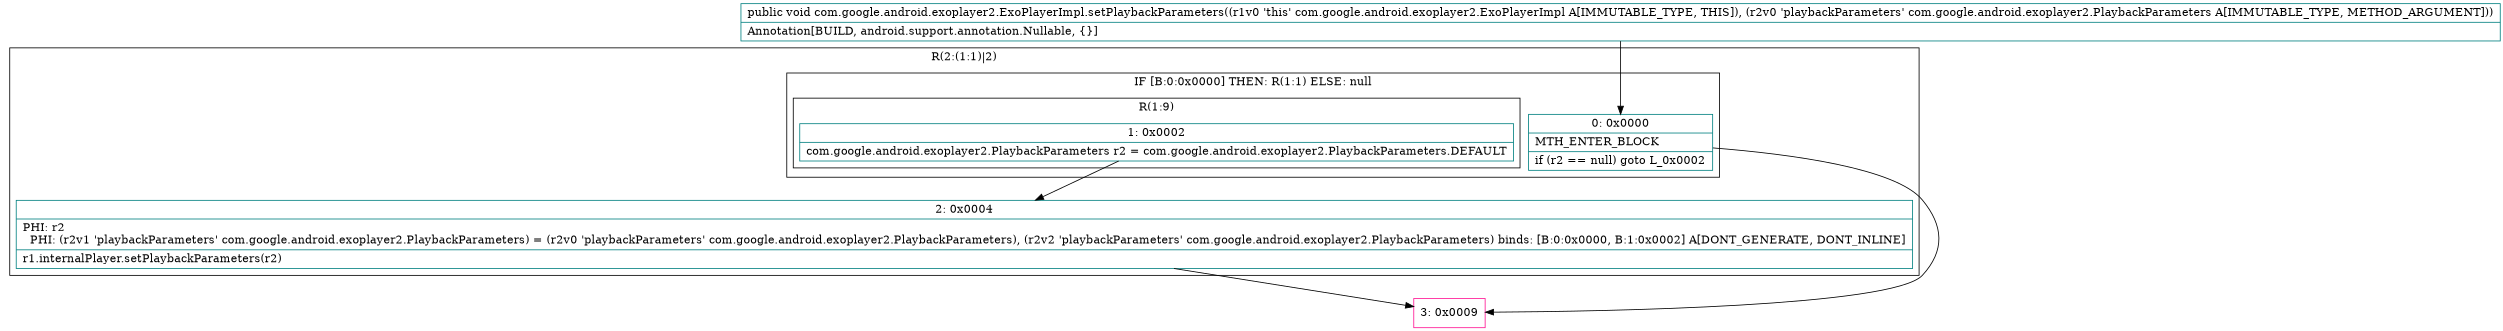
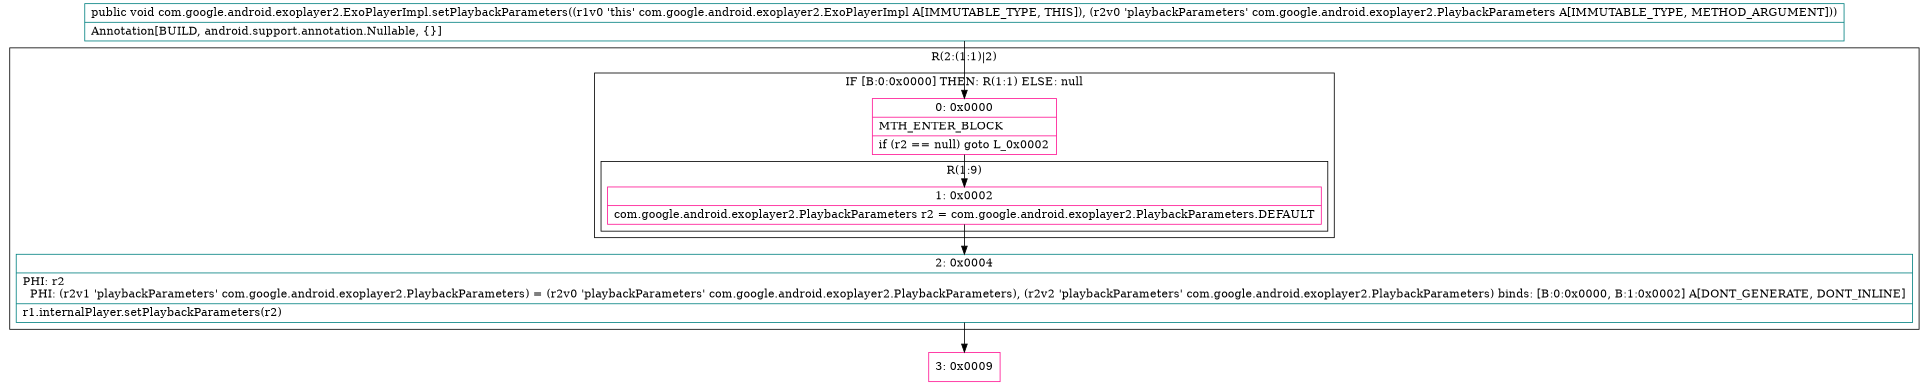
node "1: 0x0002": color teal -> deeppink
node "0: 0x0000": color teal -> deeppink
edge "0: 0x0000" -> "3: 0x0009": now "0: 0x0000" -> "1: 0x0002"
